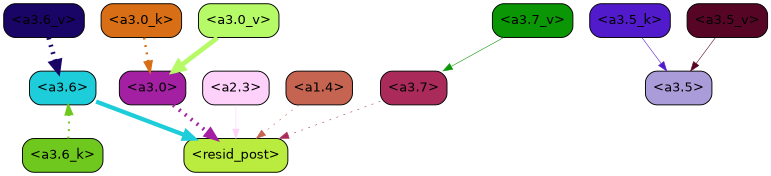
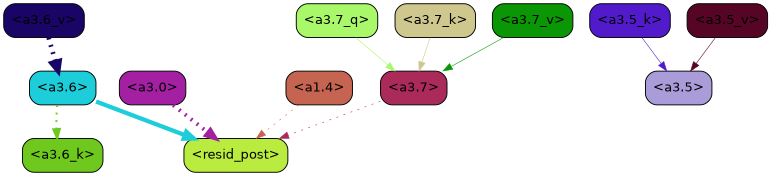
node "<a3.0_k>": removed
node "<a3.0_v>": removed
node "<a3.7_q>": added
node "<a3.7_k>": added
node "<a2.3>": removed
edge "<a3.6_k>" -> "<a3.6>": reversed
